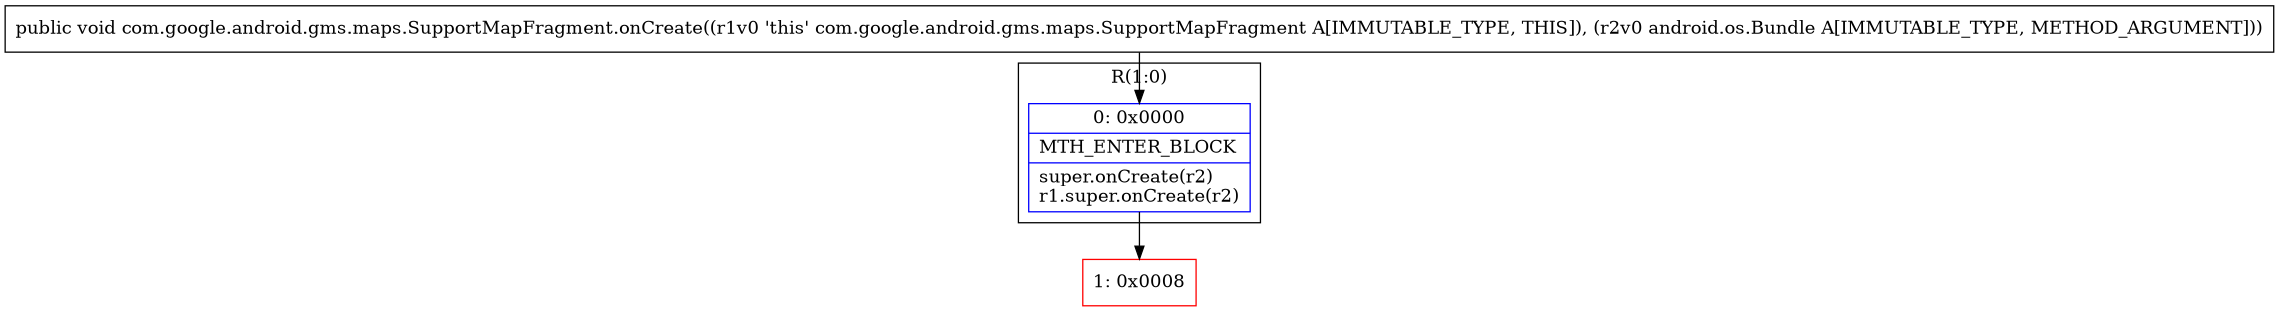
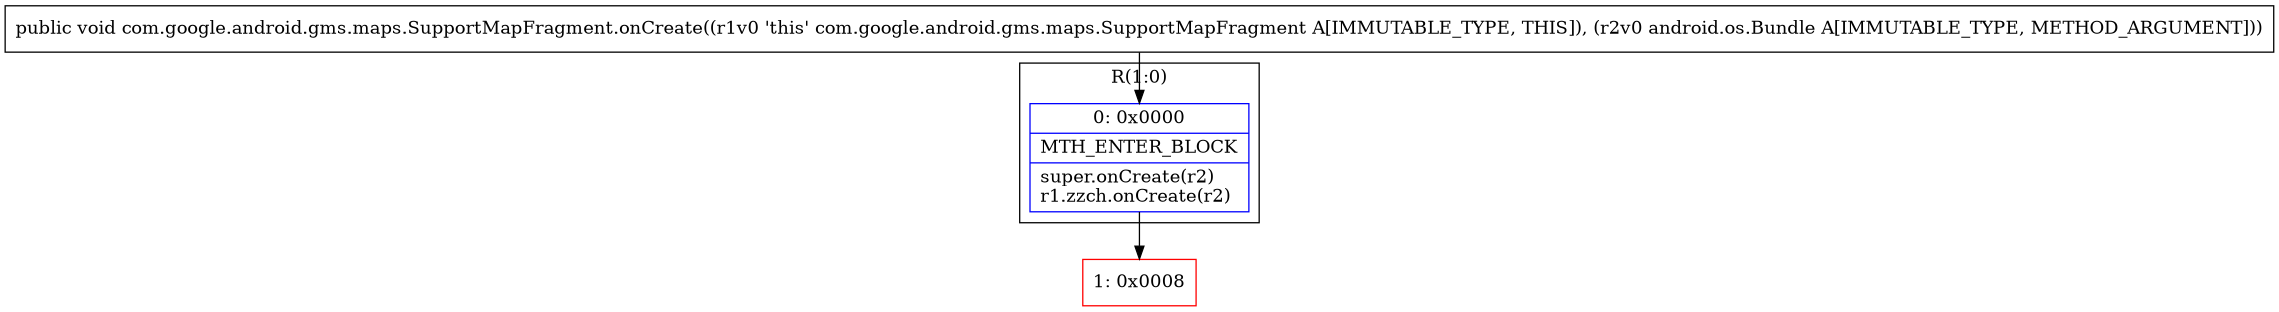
node "0: 0x0000": text "r1.super.onCreate(r2)" -> "r1.zzch.onCreate(r2)"
